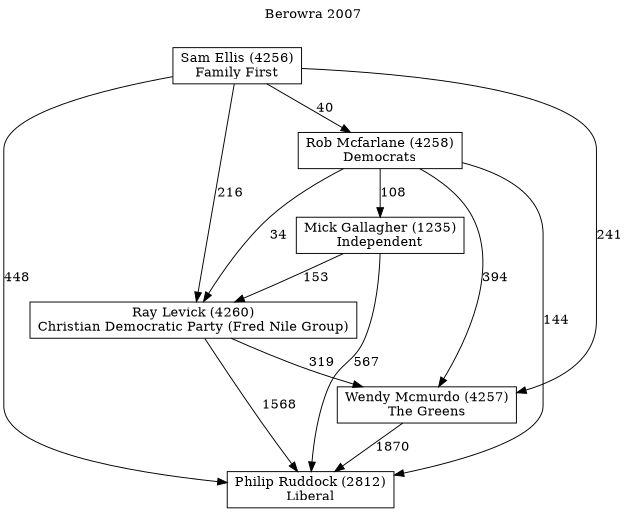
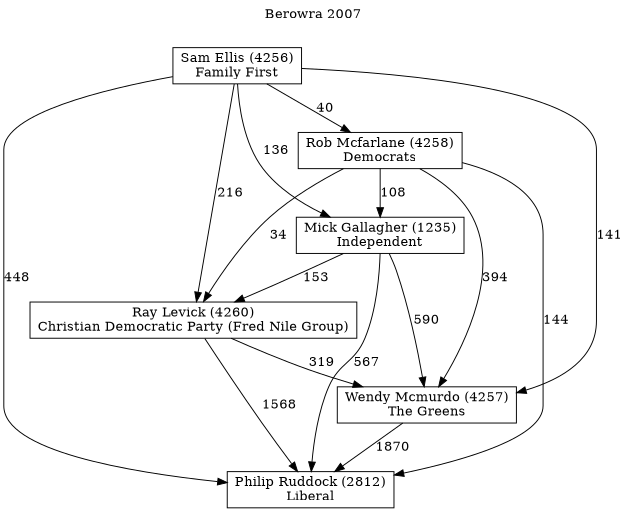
edge "Sam Ellis (4256) Family First" -> "Mick Gallagher (1235) Independent": added, label "136"
edge "Sam Ellis (4256) Family First" -> "Wendy Mcmurdo (4257) The Greens": label "241" -> "141"
edge "Mick Gallagher (1235) Independent" -> "Wendy Mcmurdo (4257) The Greens": added, label "590"
